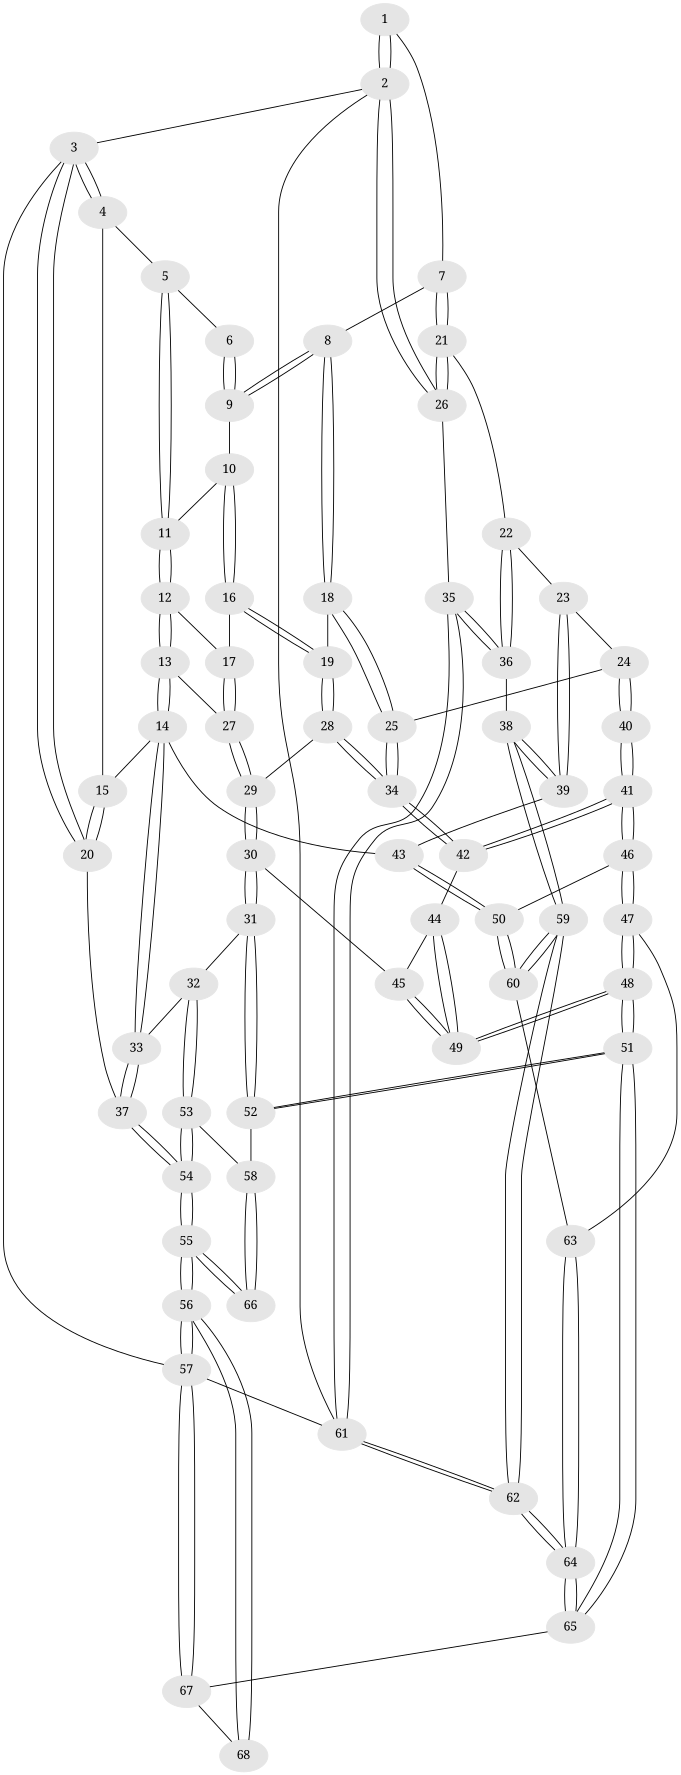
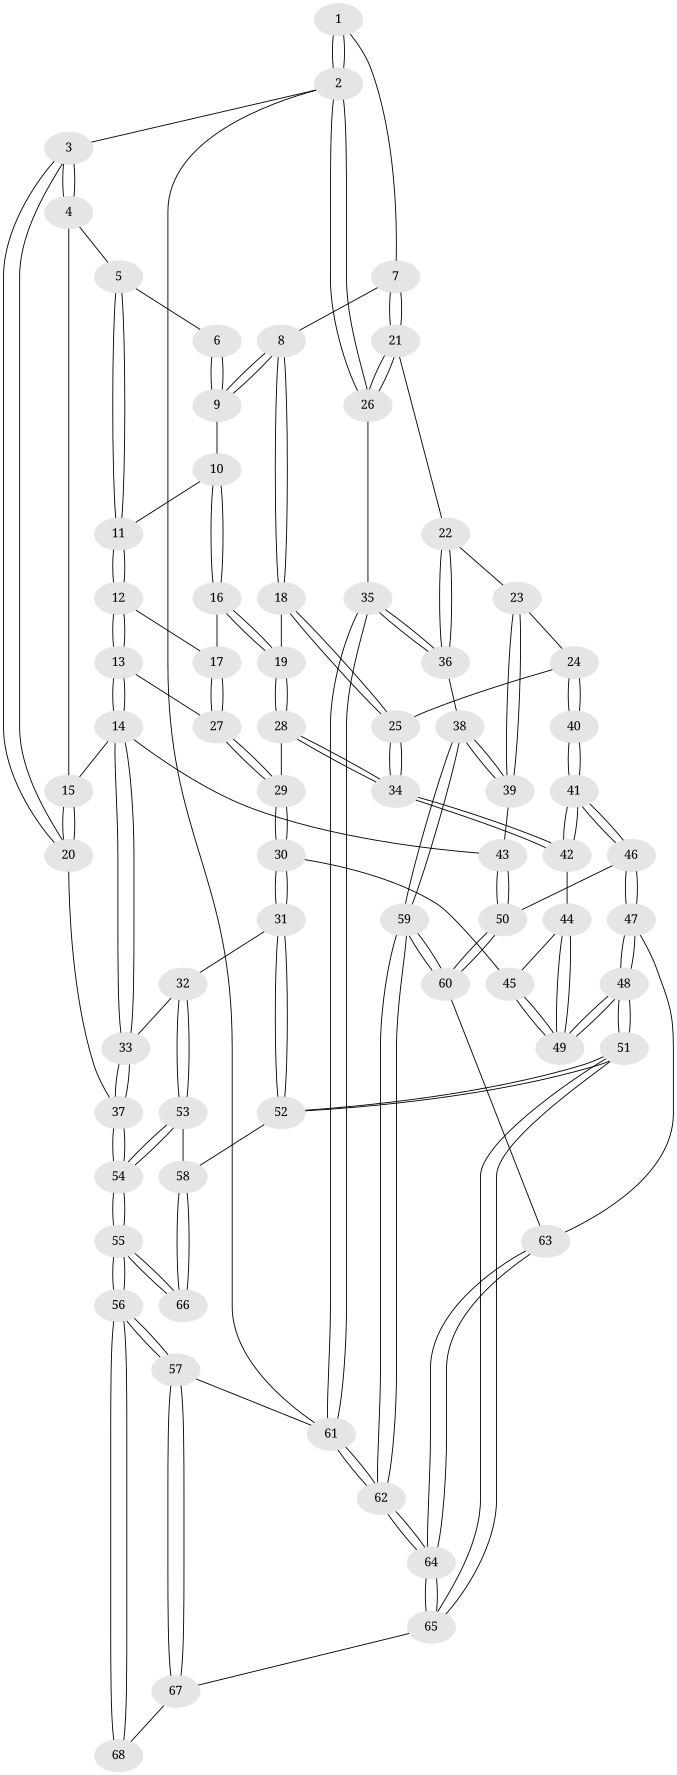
edge "3" -- "57": removed
